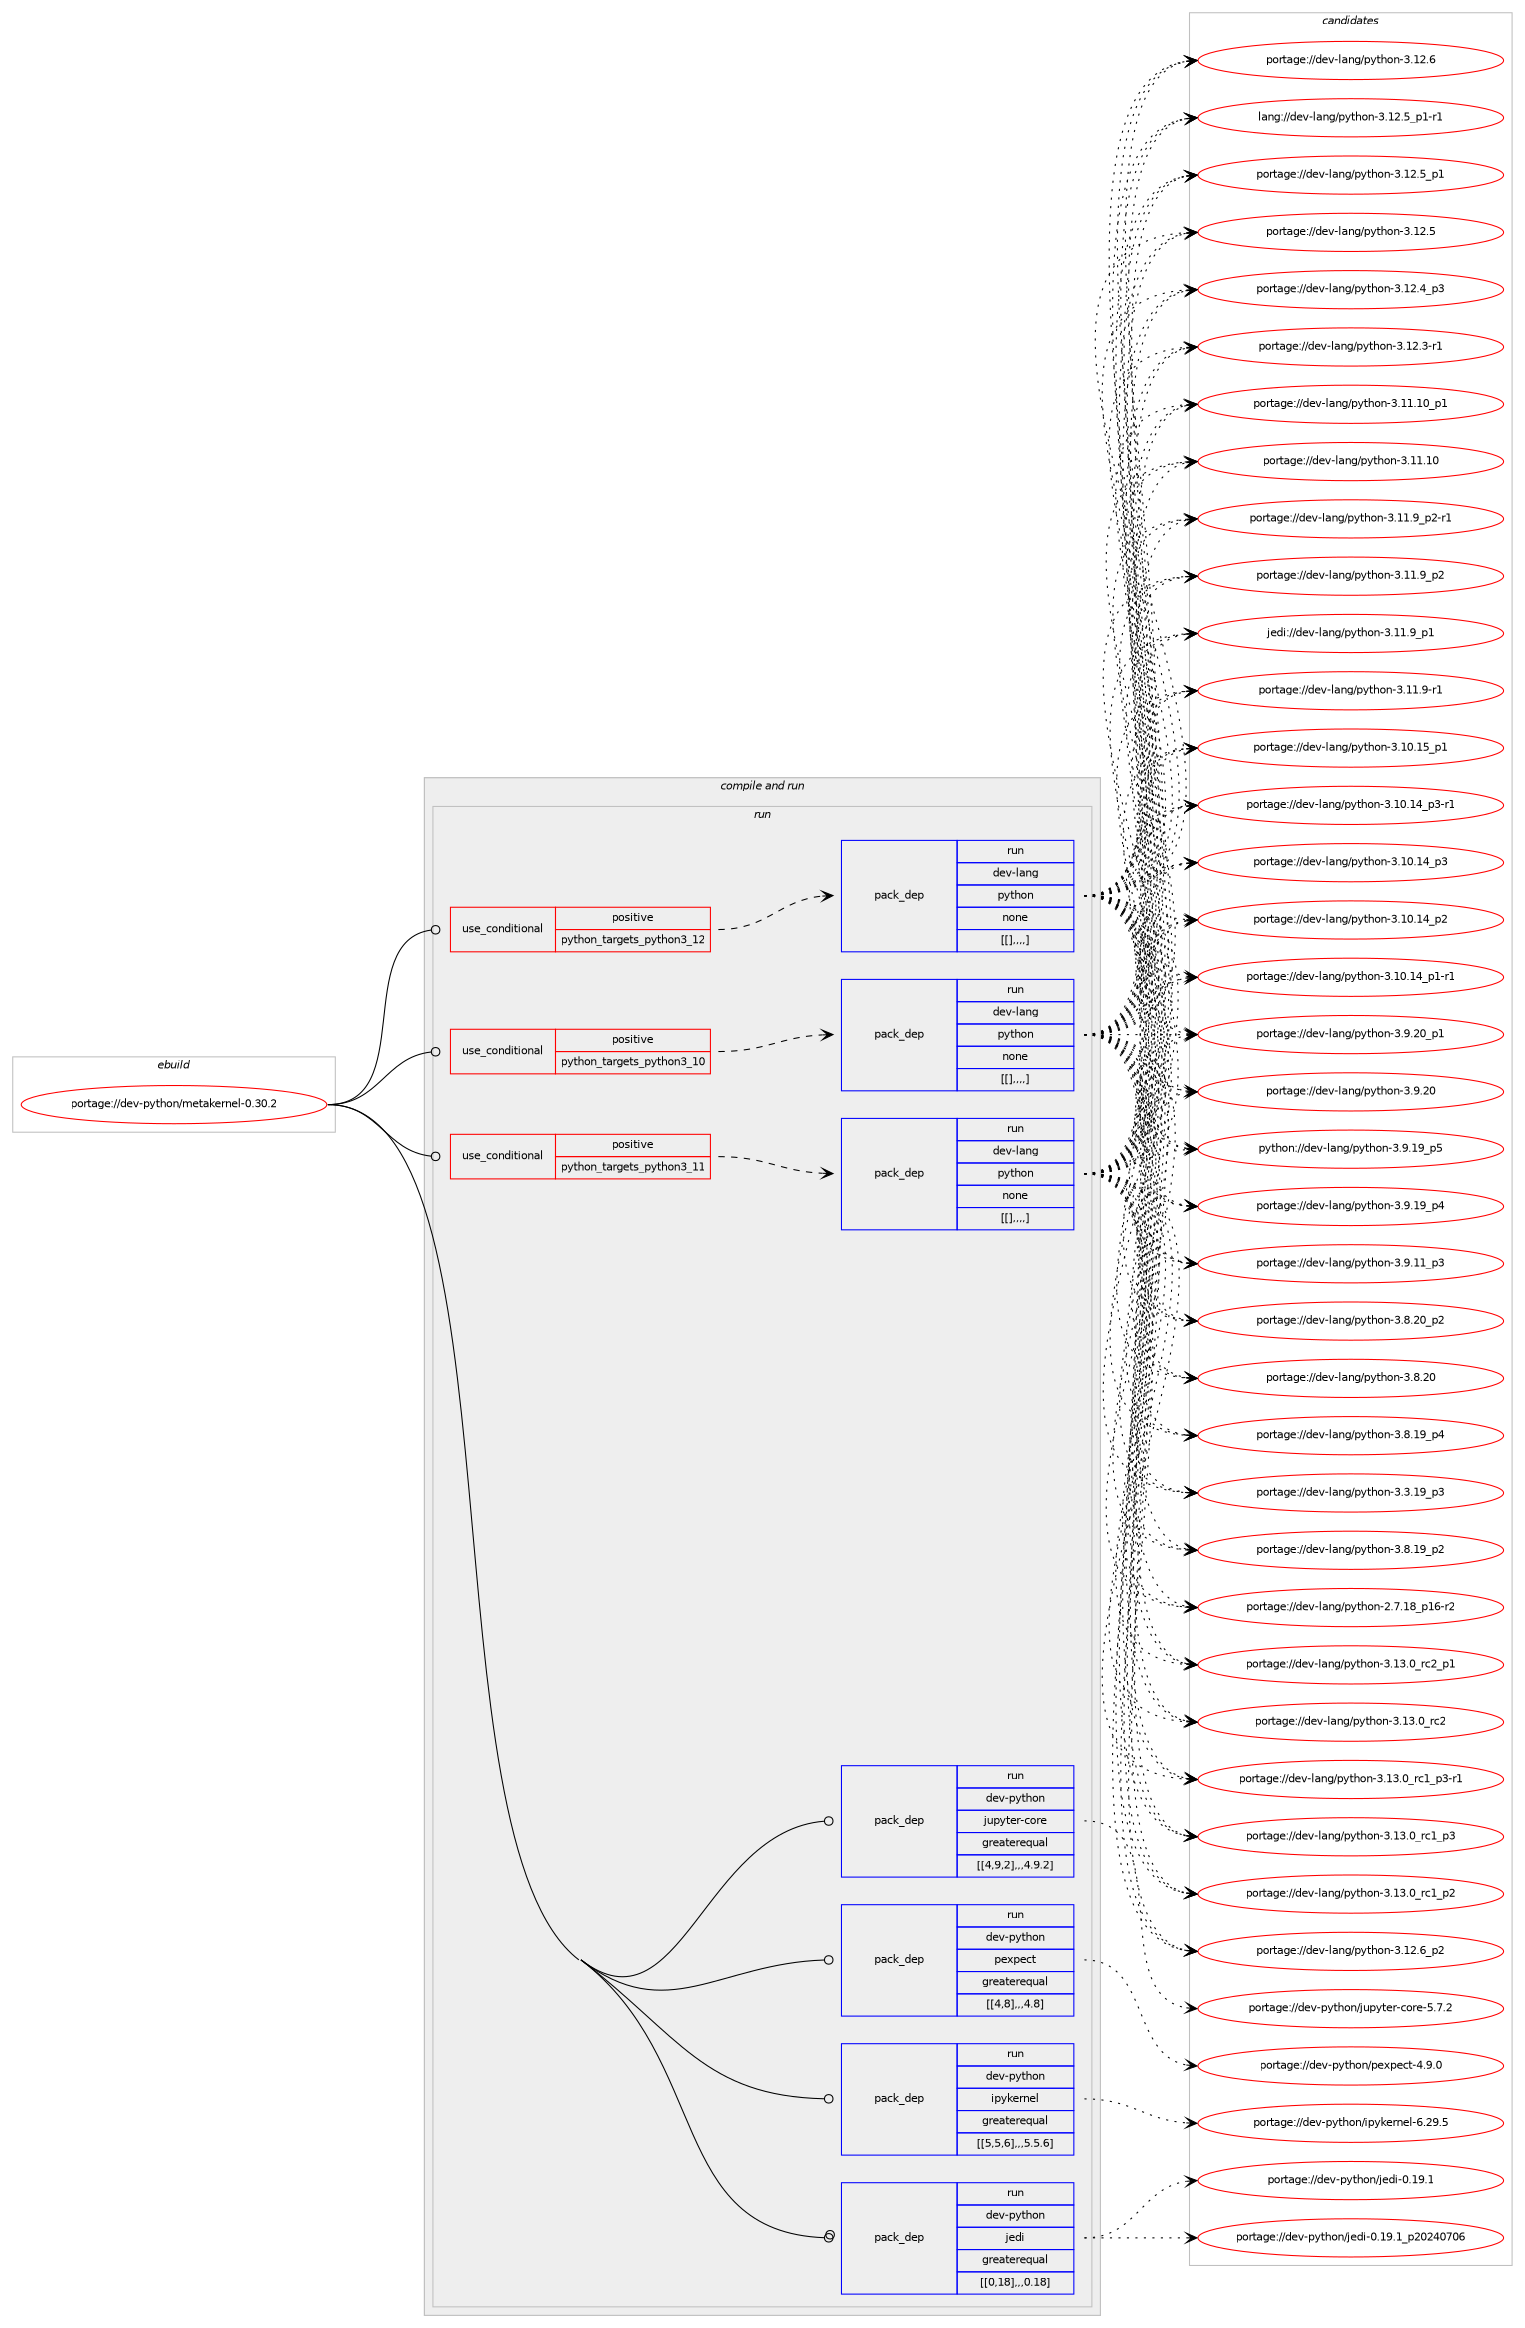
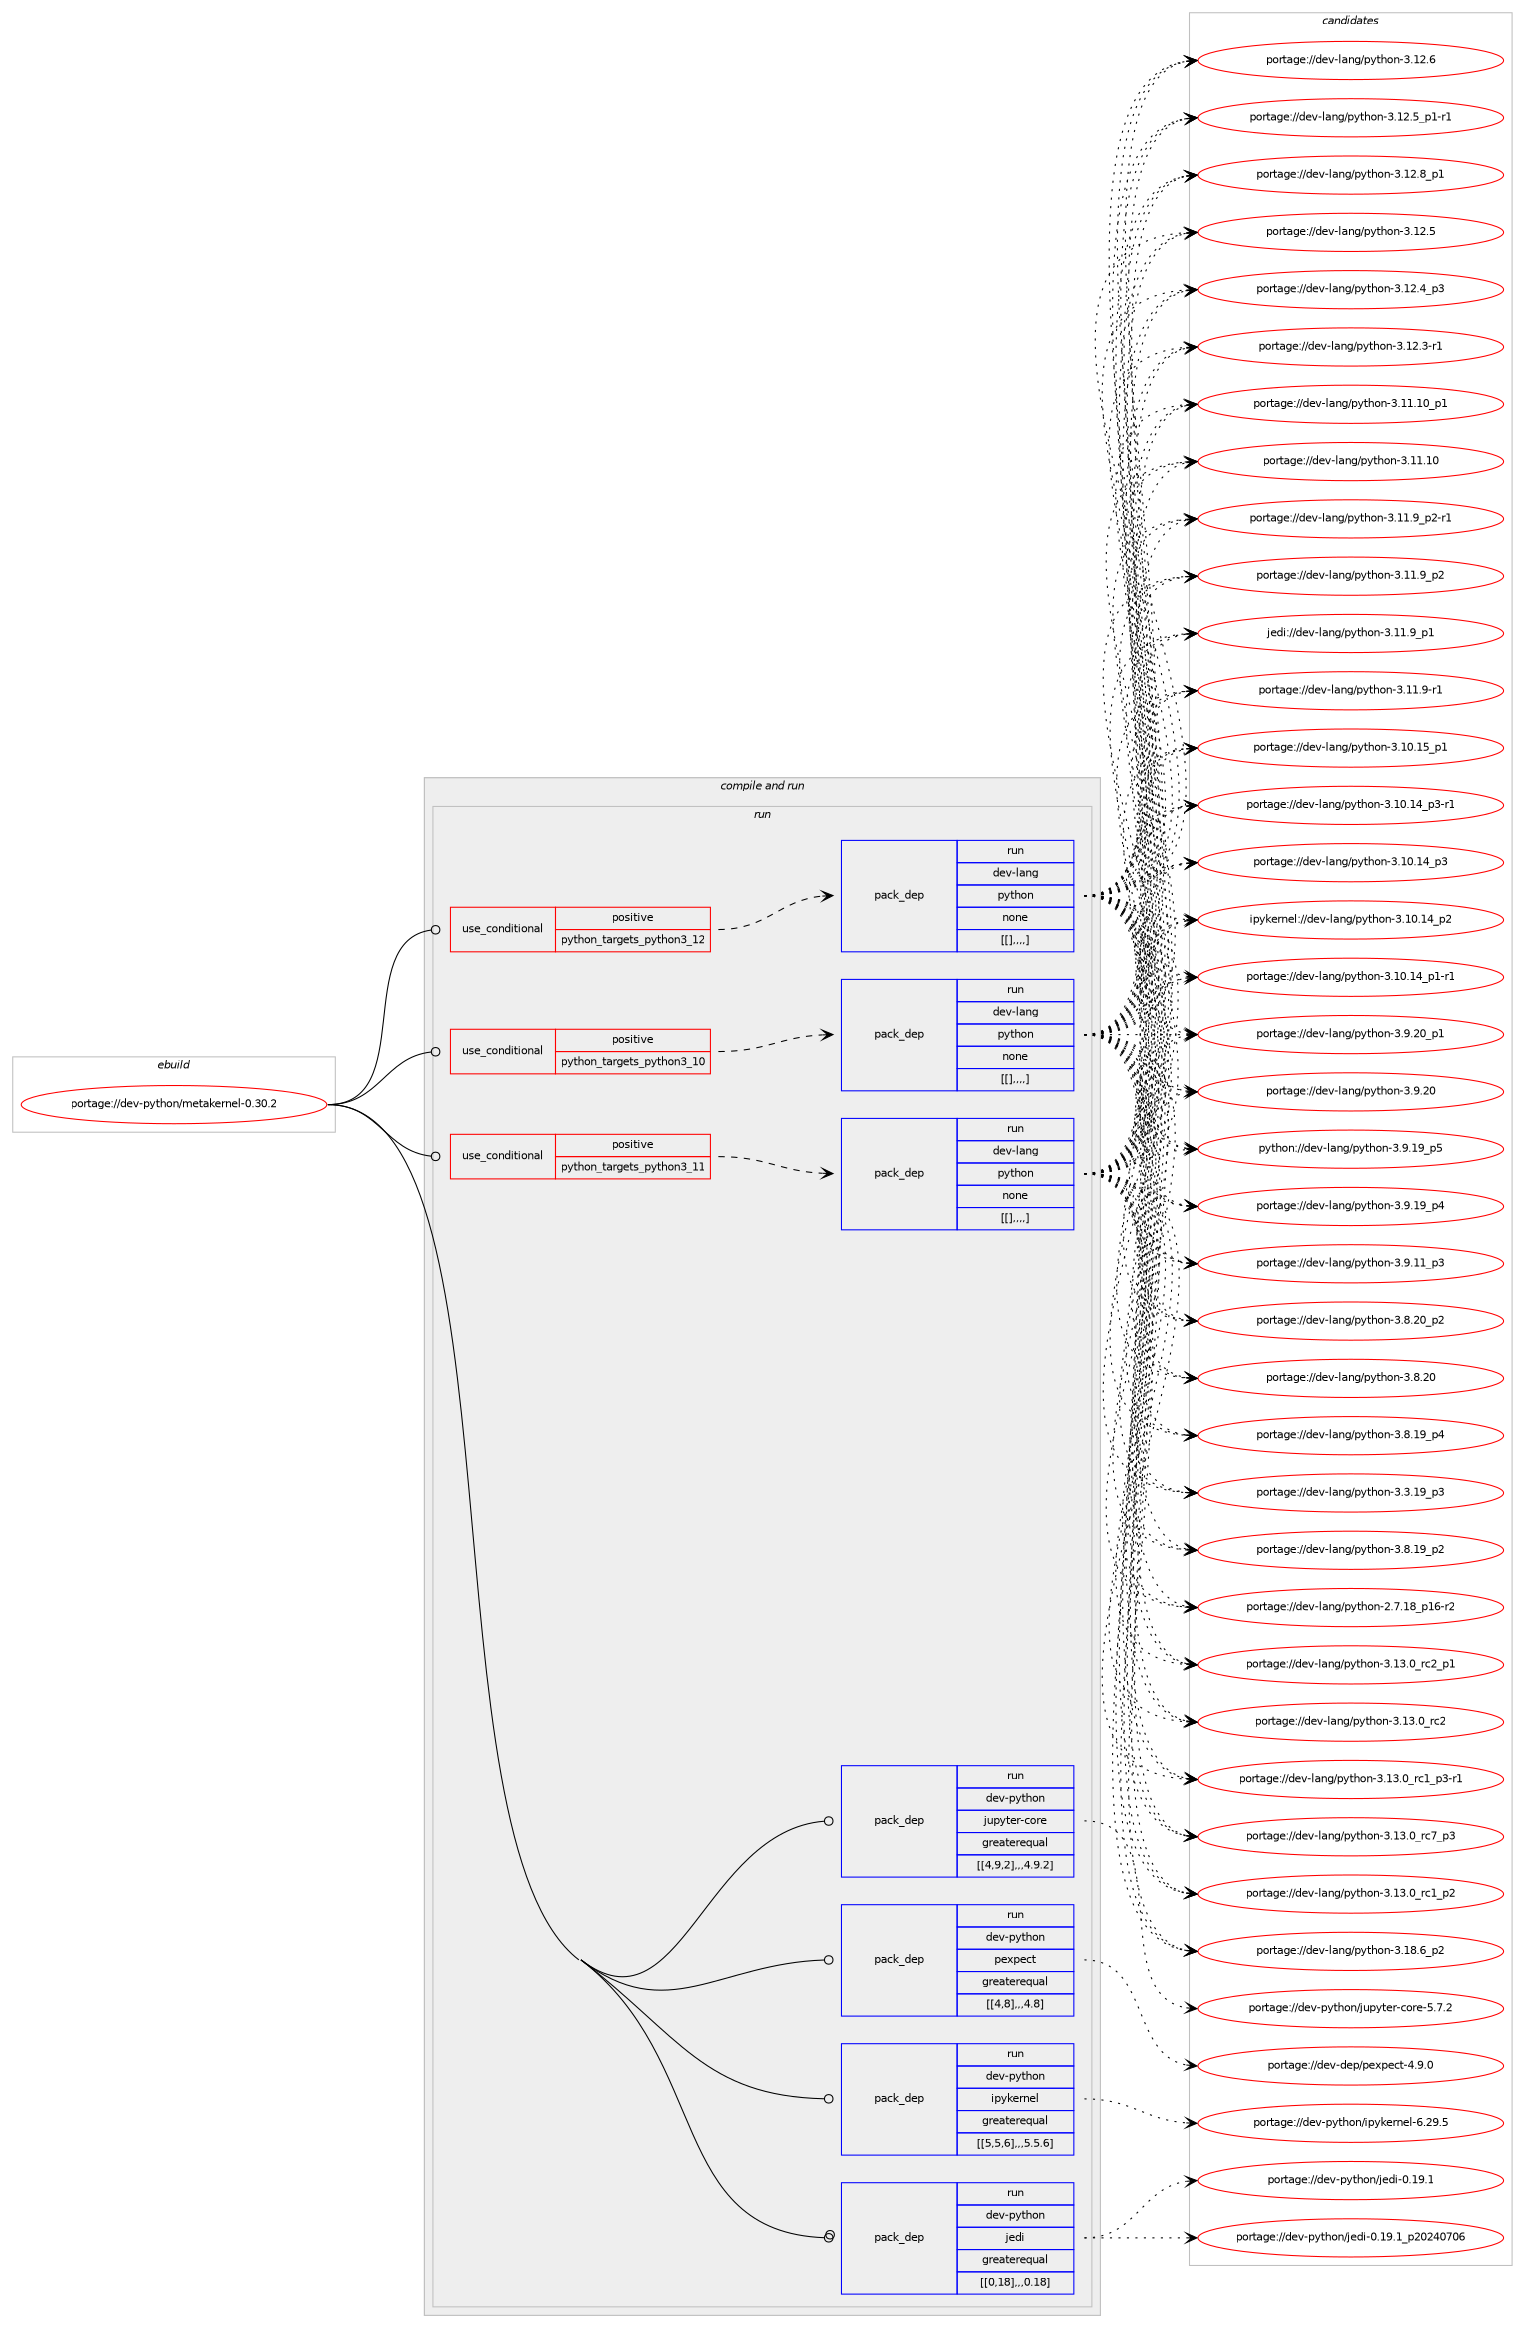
node "lang://dev-lang/python-3.12.5_p1-r1": label "lang://dev-lang/python-3.12.5_p1-r1" -> "portage://dev-lang/python-3.12.5_p1-r1"
node "portage://dev-lang/python-3.12.5_p1": label "portage://dev-lang/python-3.12.5_p1" -> "portage://dev-lang/python-3.12.8_p1"
node "portage://dev-lang/python-3.10.14_p2": label "portage://dev-lang/python-3.10.14_p2" -> "ipykernel://dev-lang/python-3.10.14_p2"
node "portage://dev-lang/python-3.13.0_rc1_p3": label "portage://dev-lang/python-3.13.0_rc1_p3" -> "portage://dev-lang/python-3.13.0_rc7_p3"
node "portage://dev-lang/python-3.12.6_p2": label "portage://dev-lang/python-3.12.6_p2" -> "portage://dev-lang/python-3.18.6_p2"
node "portage://dev-python/pexpect-4.9.0": label "portage://dev-python/pexpect-4.9.0" -> "portage://dev-dep/pexpect-4.9.0"
